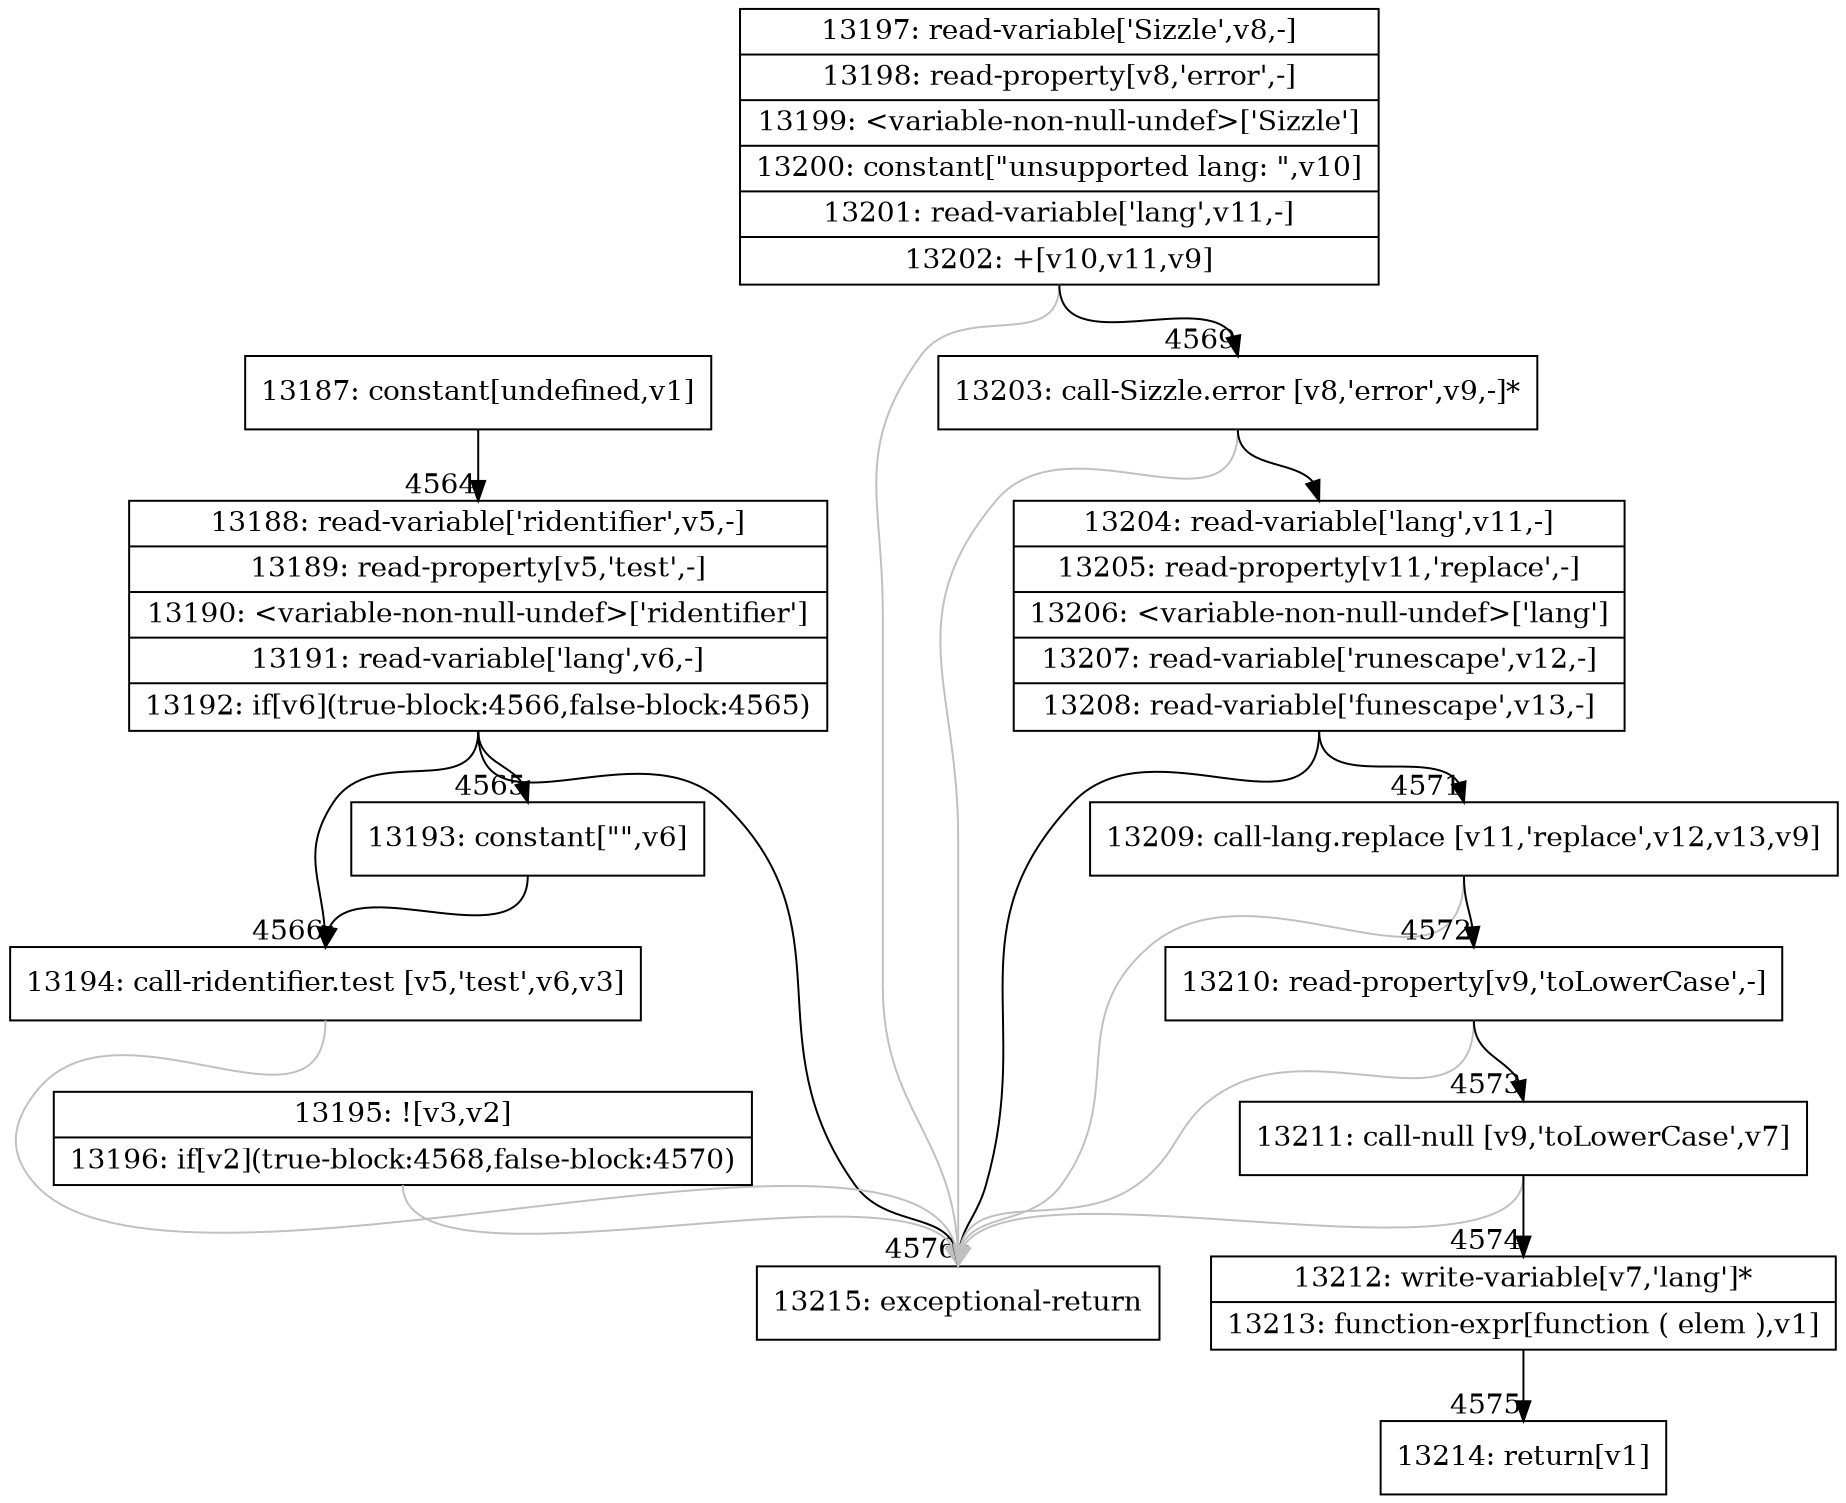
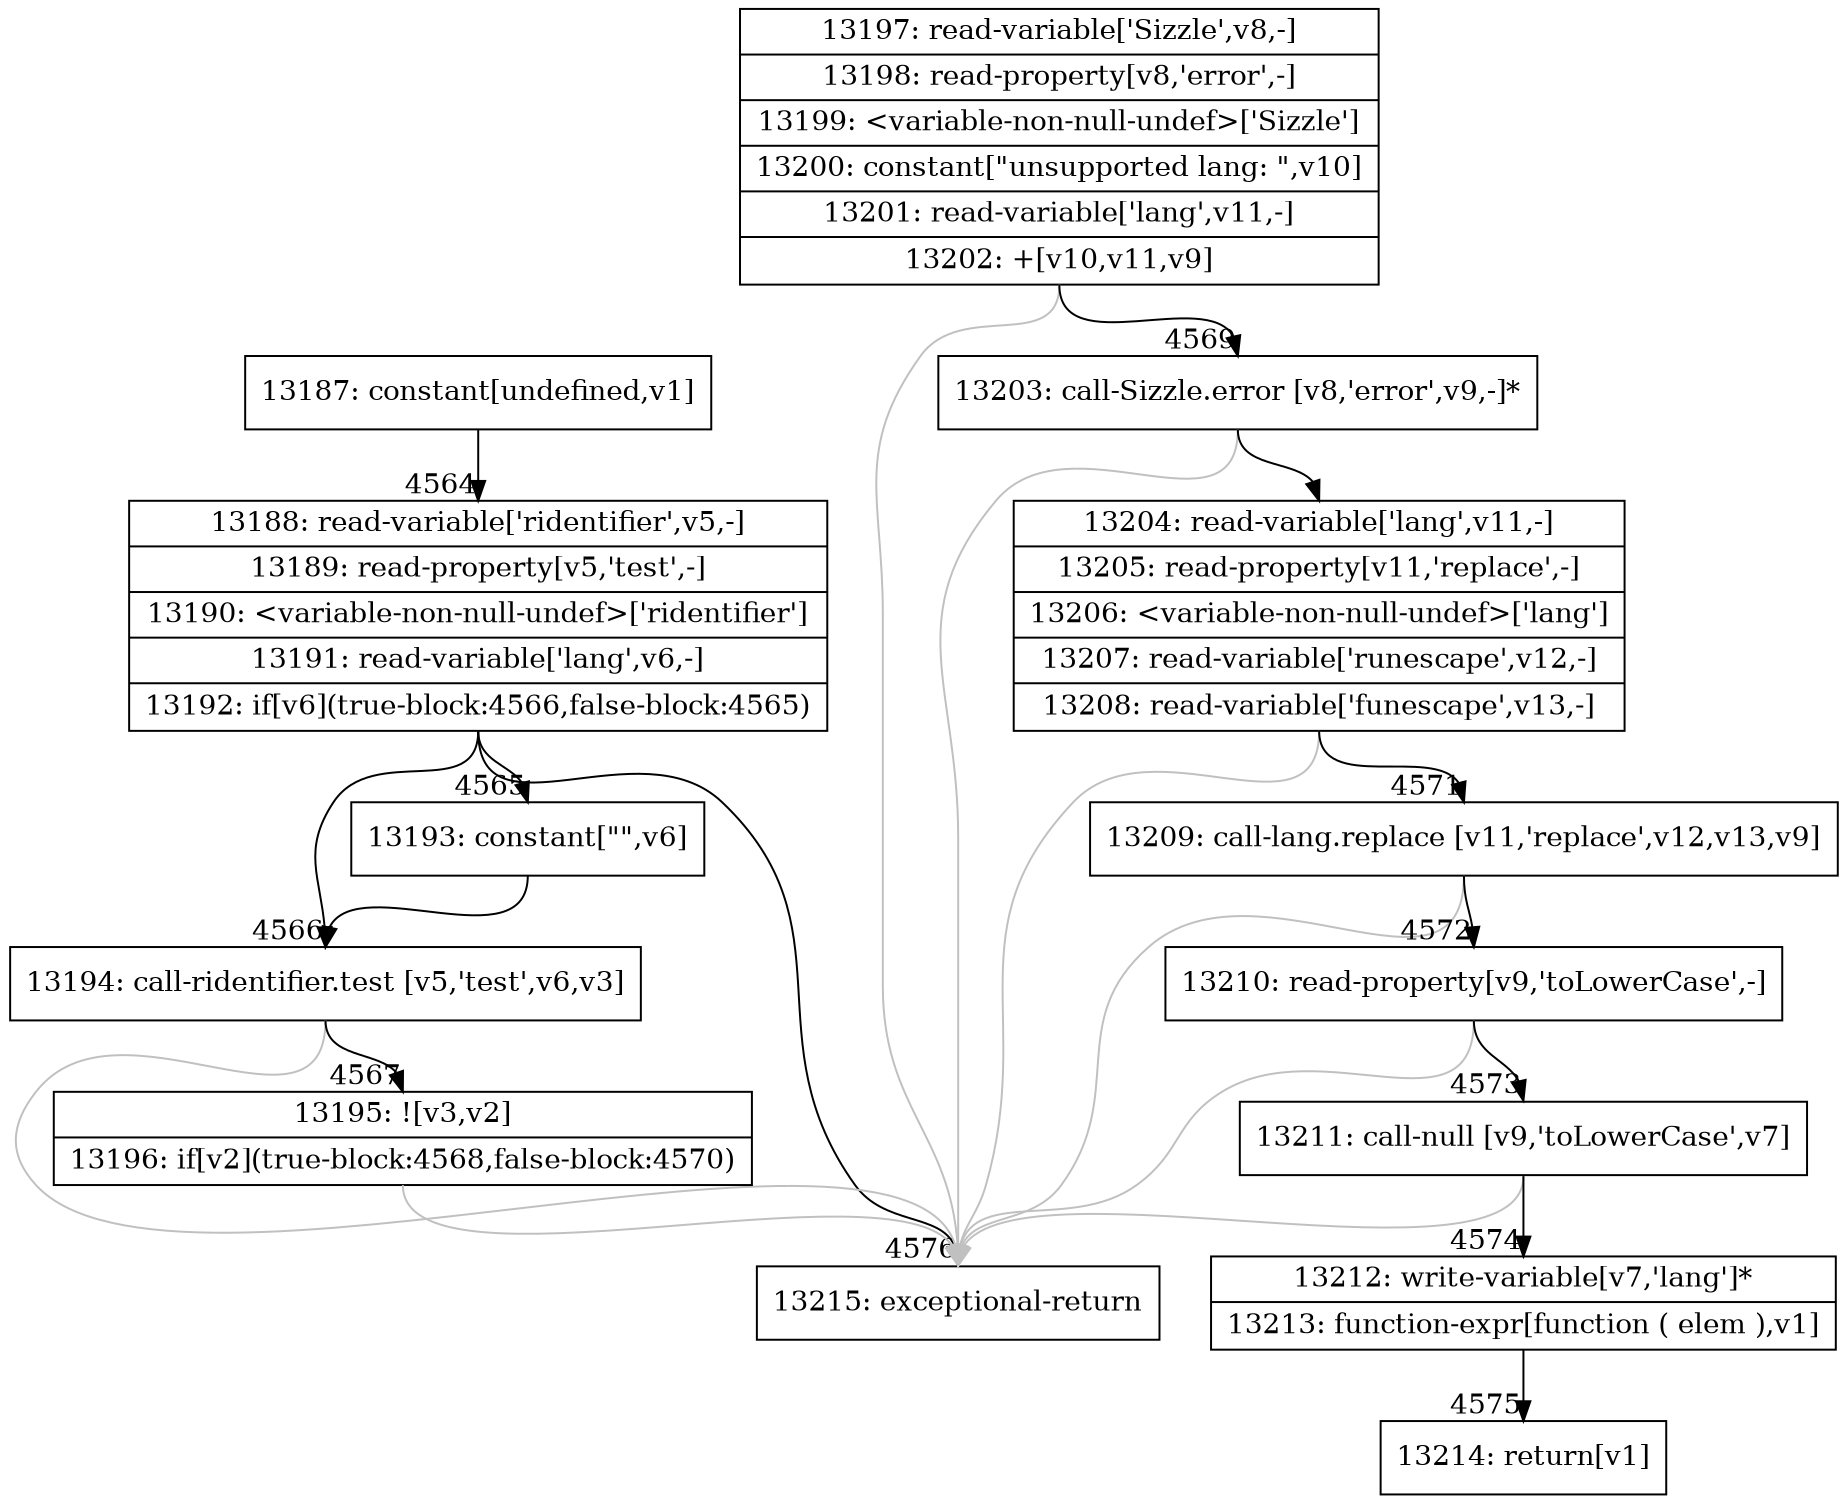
edge "13204: read-variable['lang',v11,-]" -> "13215: exceptional-return": color black -> gray
edge "13194: call-ridentifier.test [v5,'test',v6,v3]" -> "13195: ![v3,v2]": added
